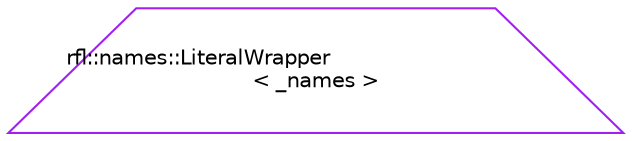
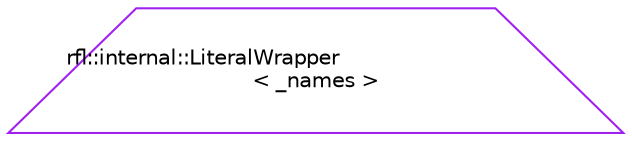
node "rfl::names::LiteralWrapper < _names >": label "rfl::names::LiteralWrapper < _names >" -> "rfl::internal::LiteralWrapper < _names >"
